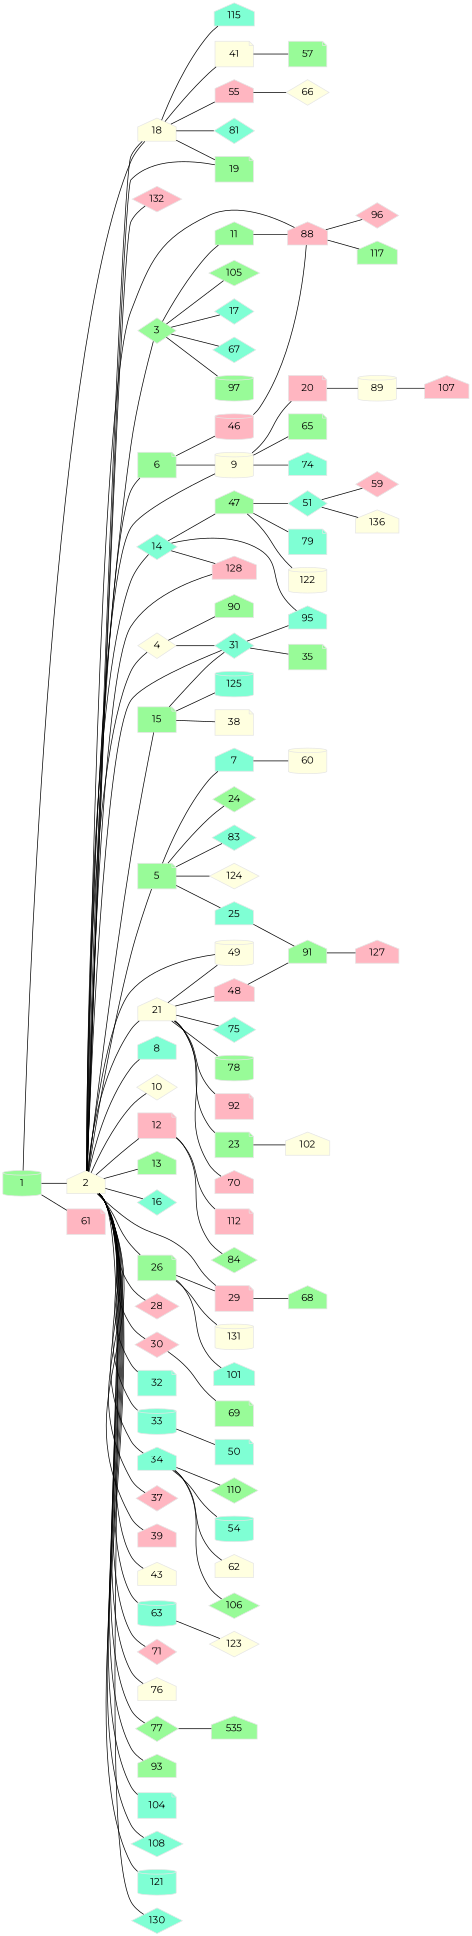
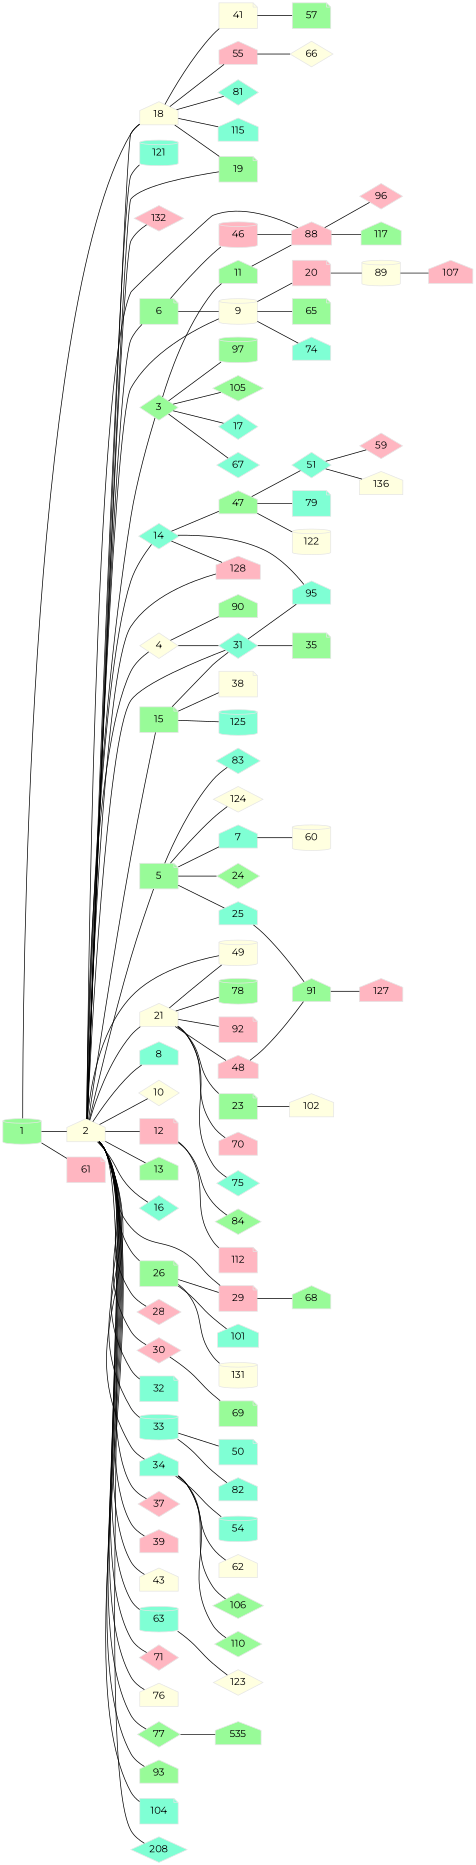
node "82": added
node "108": label "108" -> "208"
node "130": removed
